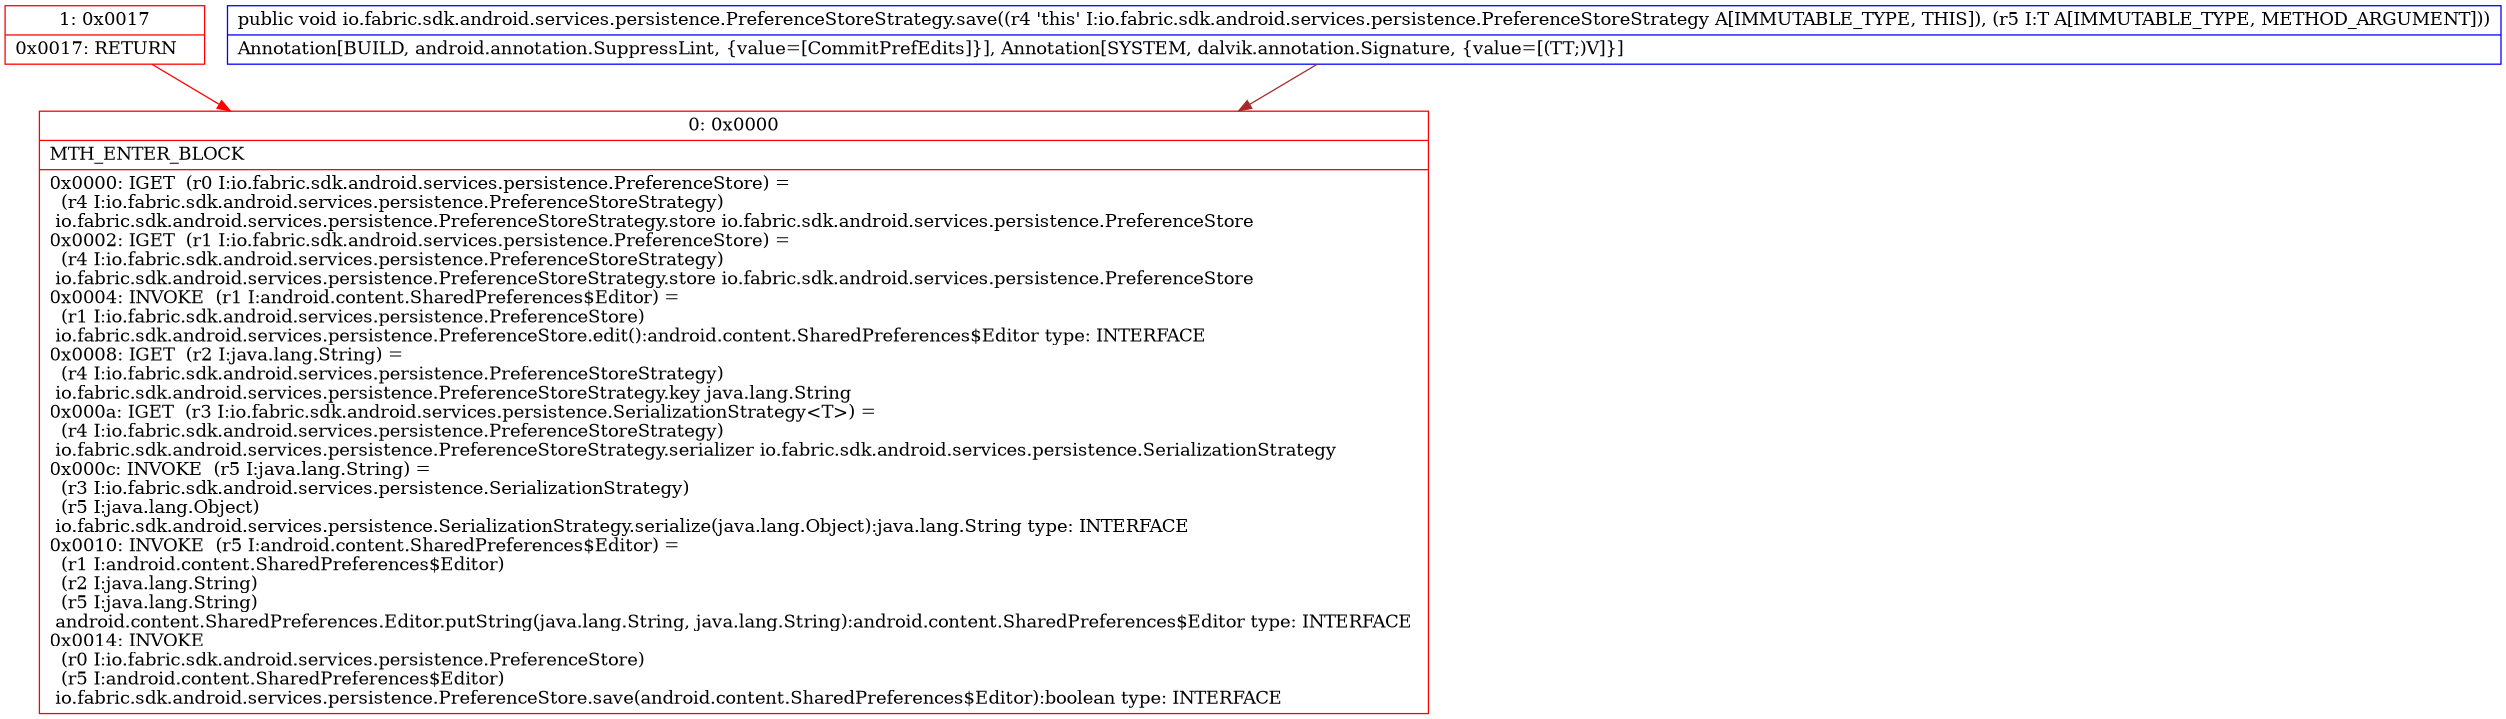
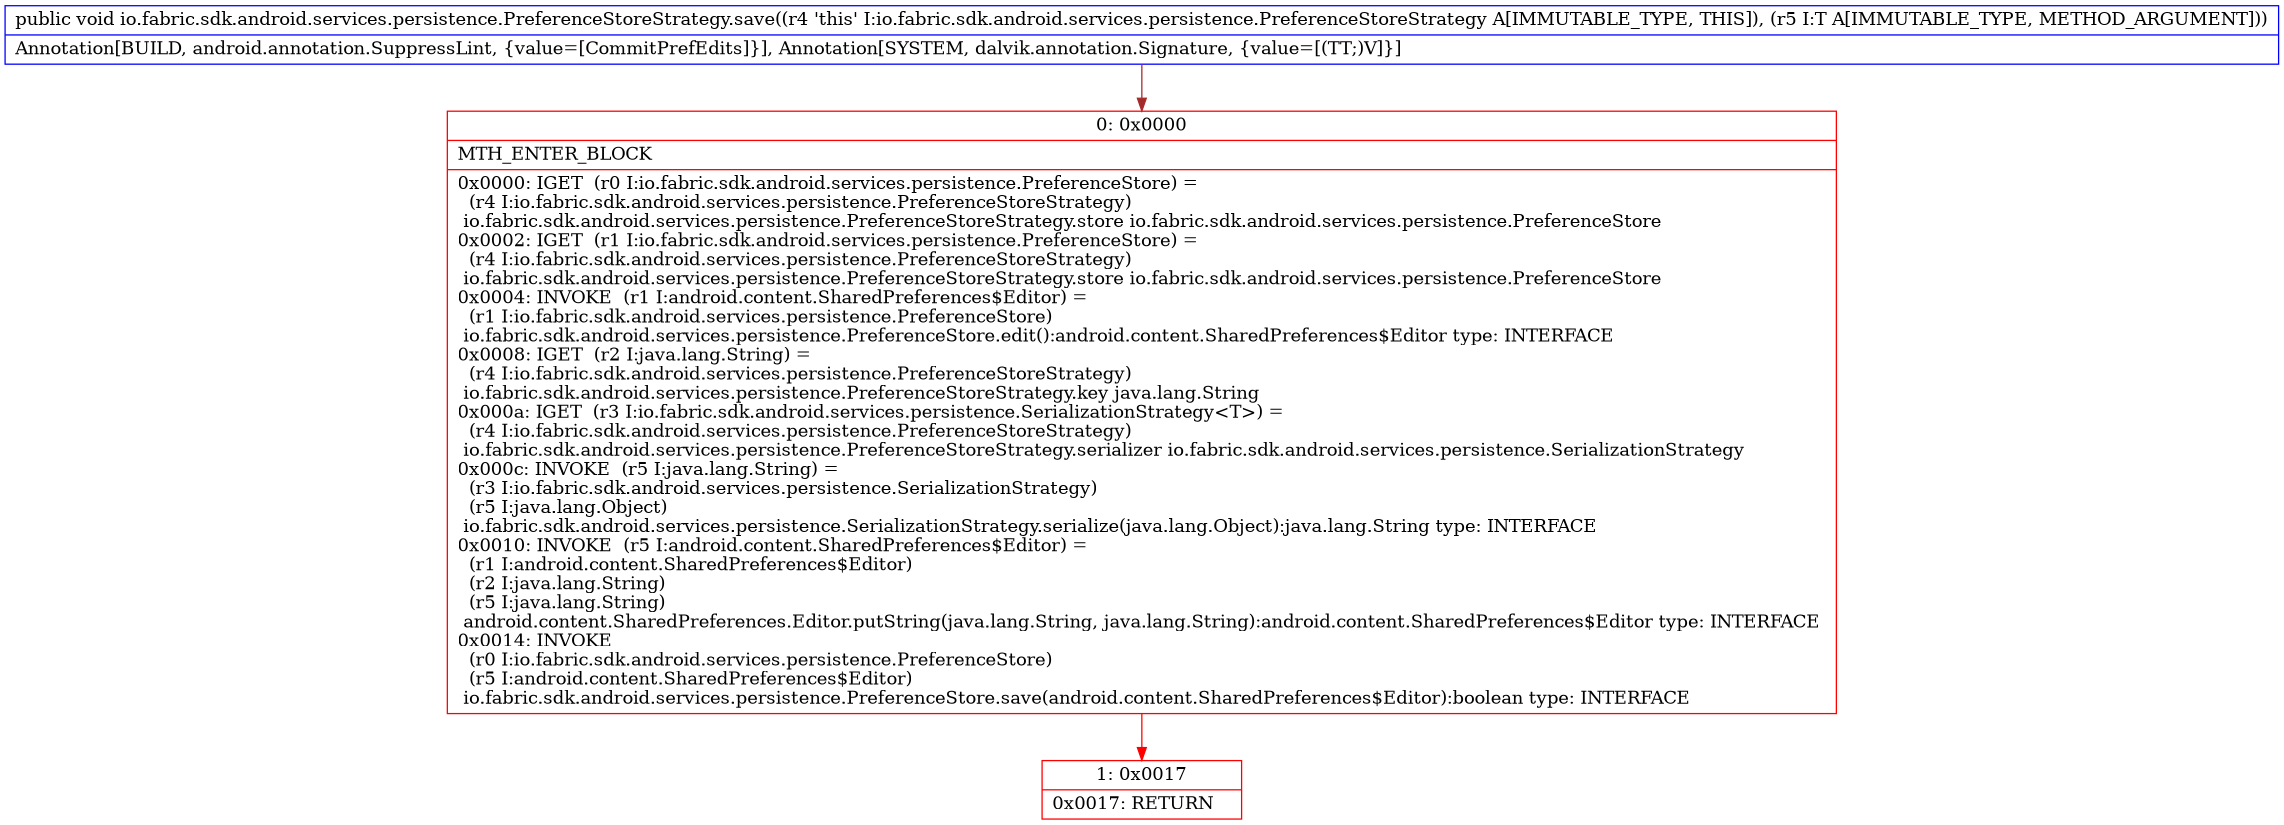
edge "1: 0x0017" -> "0: 0x0000": reversed
